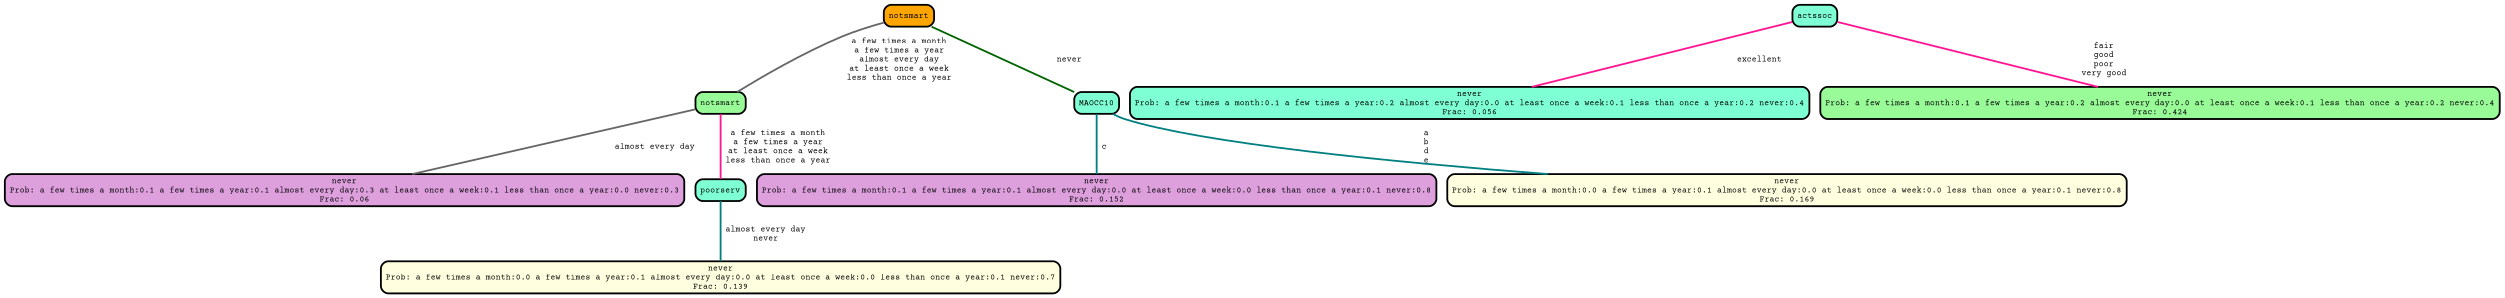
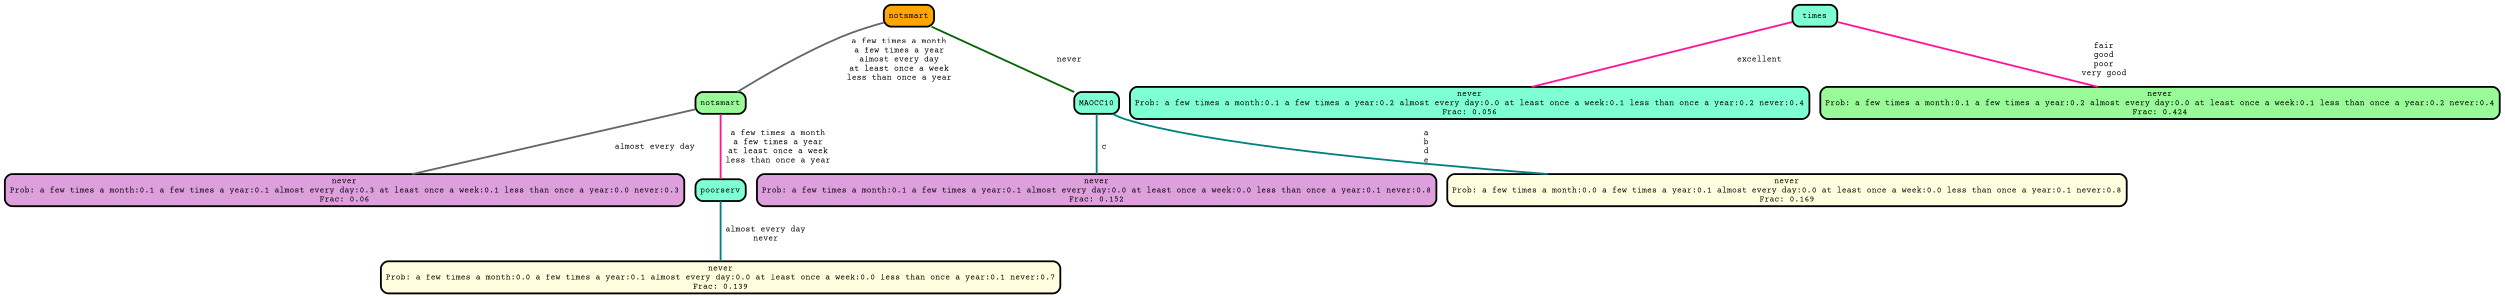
node "actssoc": label "actssoc" -> "times"
